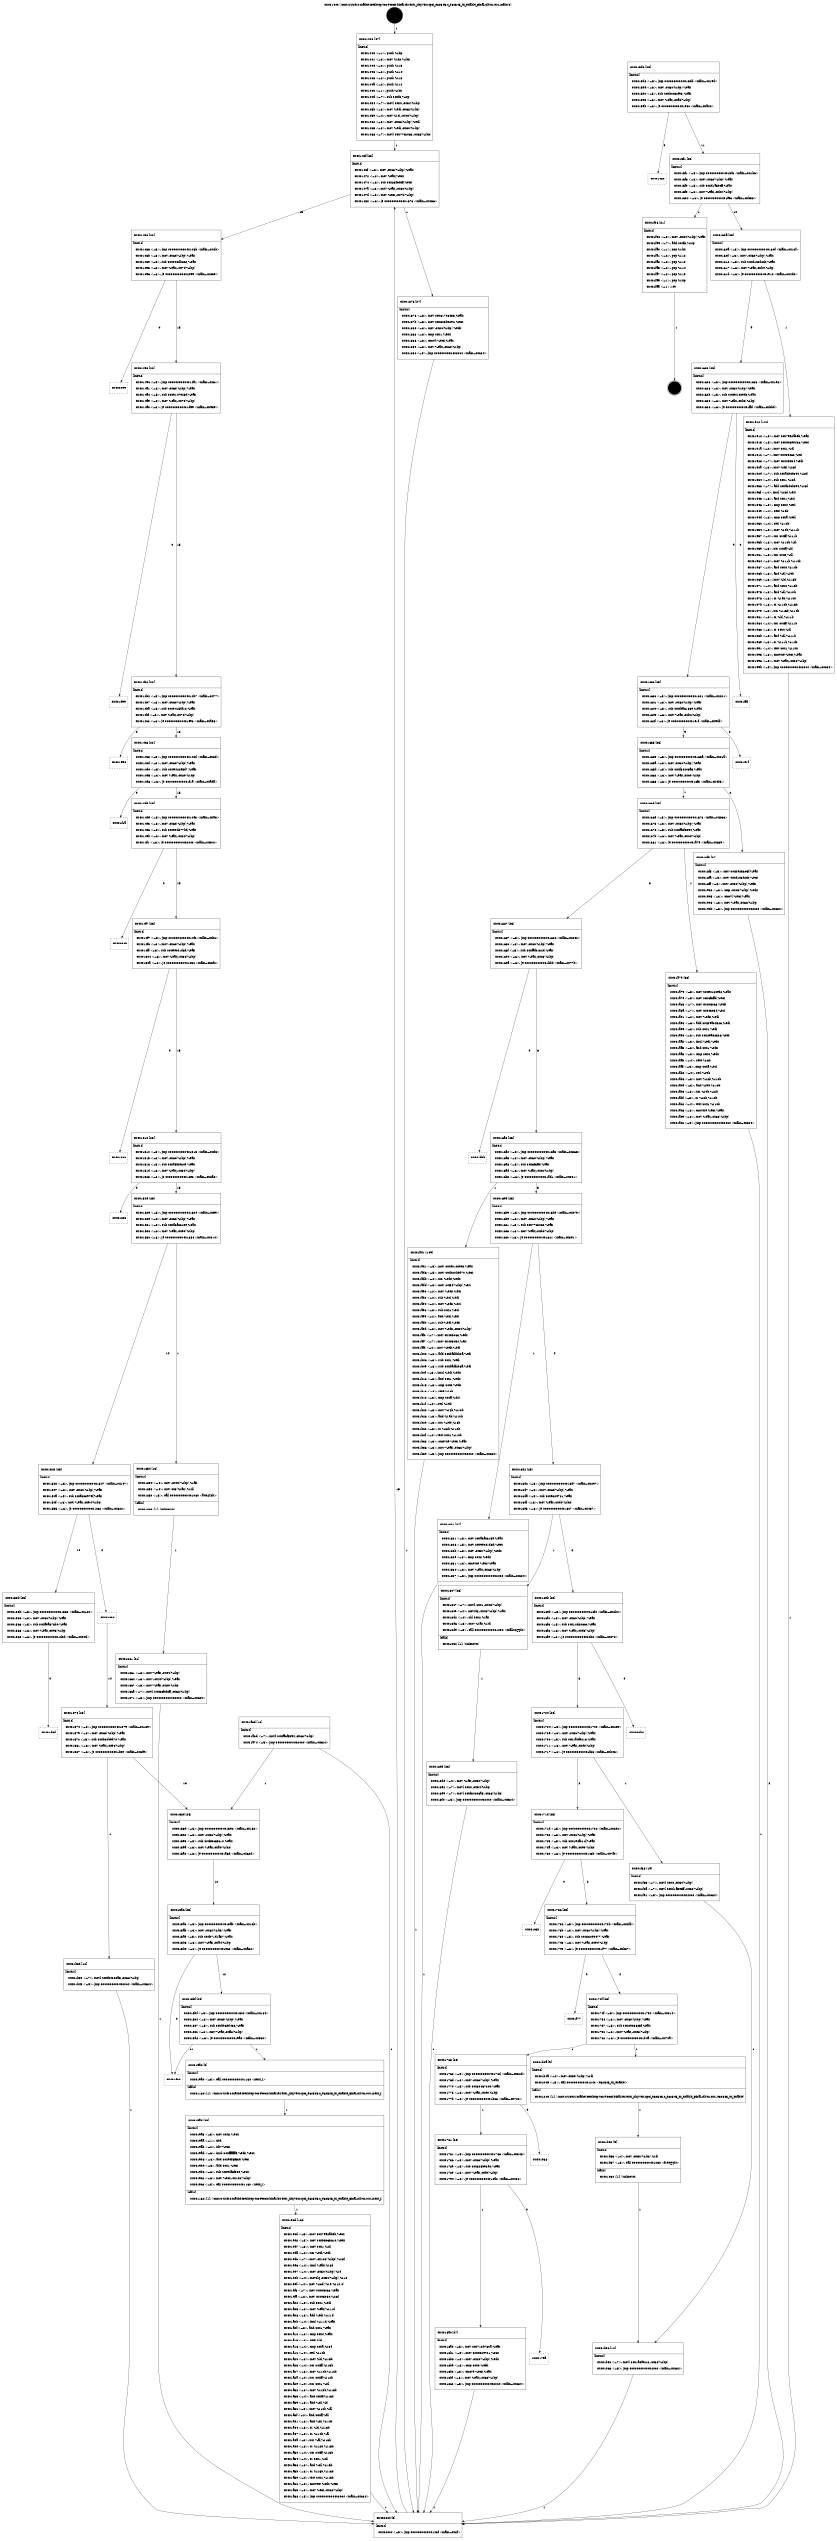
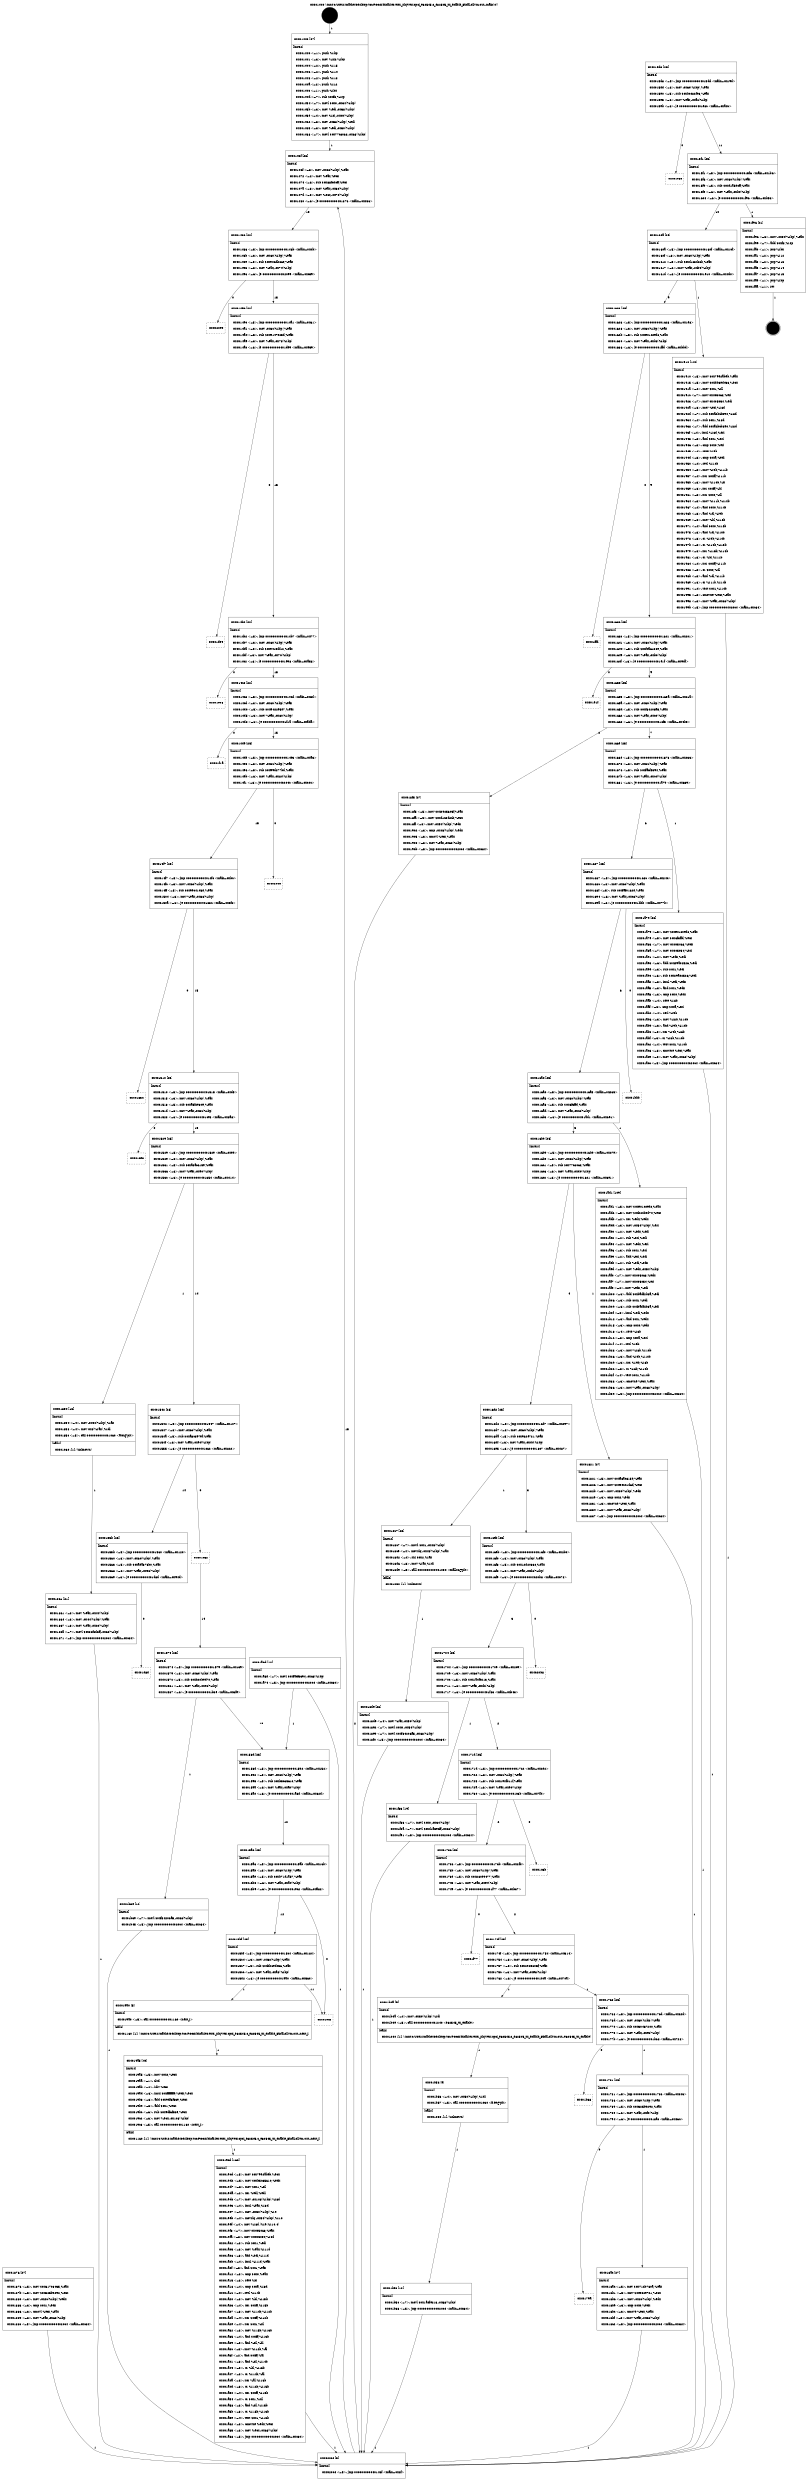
edge "0x40146f [23]" -> "0x401876 [27]": removed, label "1"
edge "0x401f83 [19]" -> "0x401b5c [12]": now "0x401f83 [19]" -> "0x4020c4 [5]"
